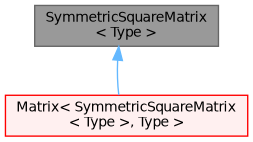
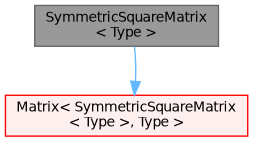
edge "Matrix< SymmetricSquareMatrix < Type >, Type >" -> "SymmetricSquareMatrix < Type >": reversed
